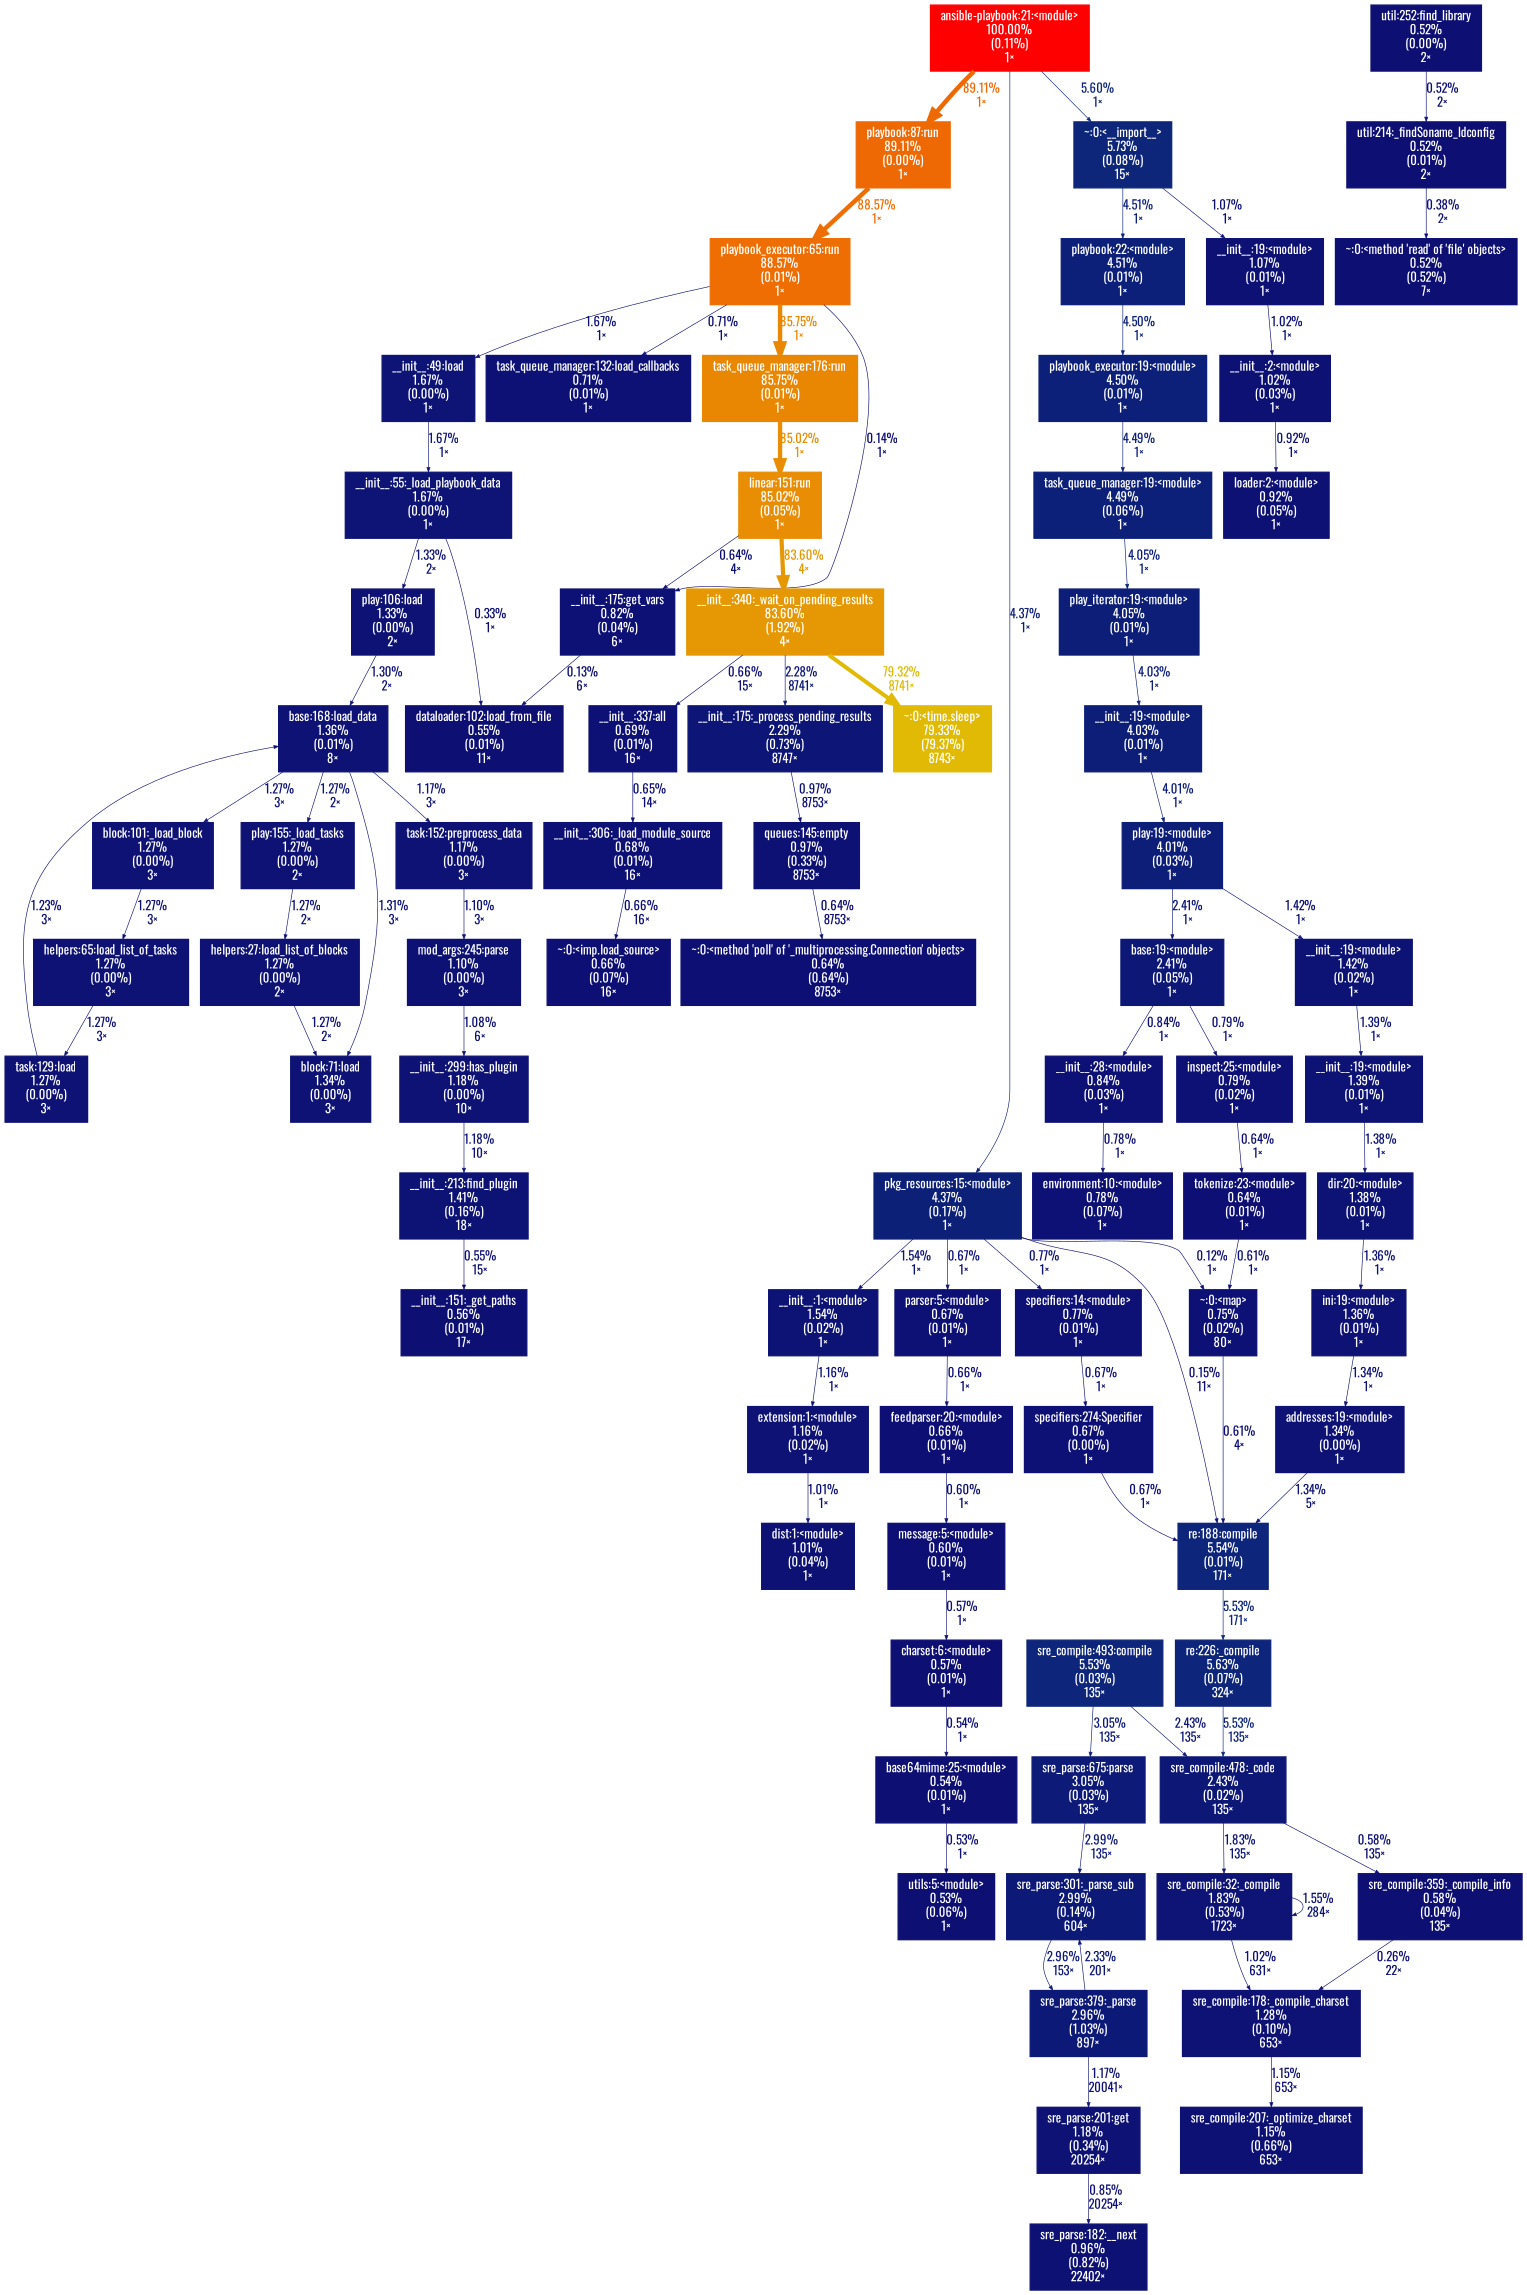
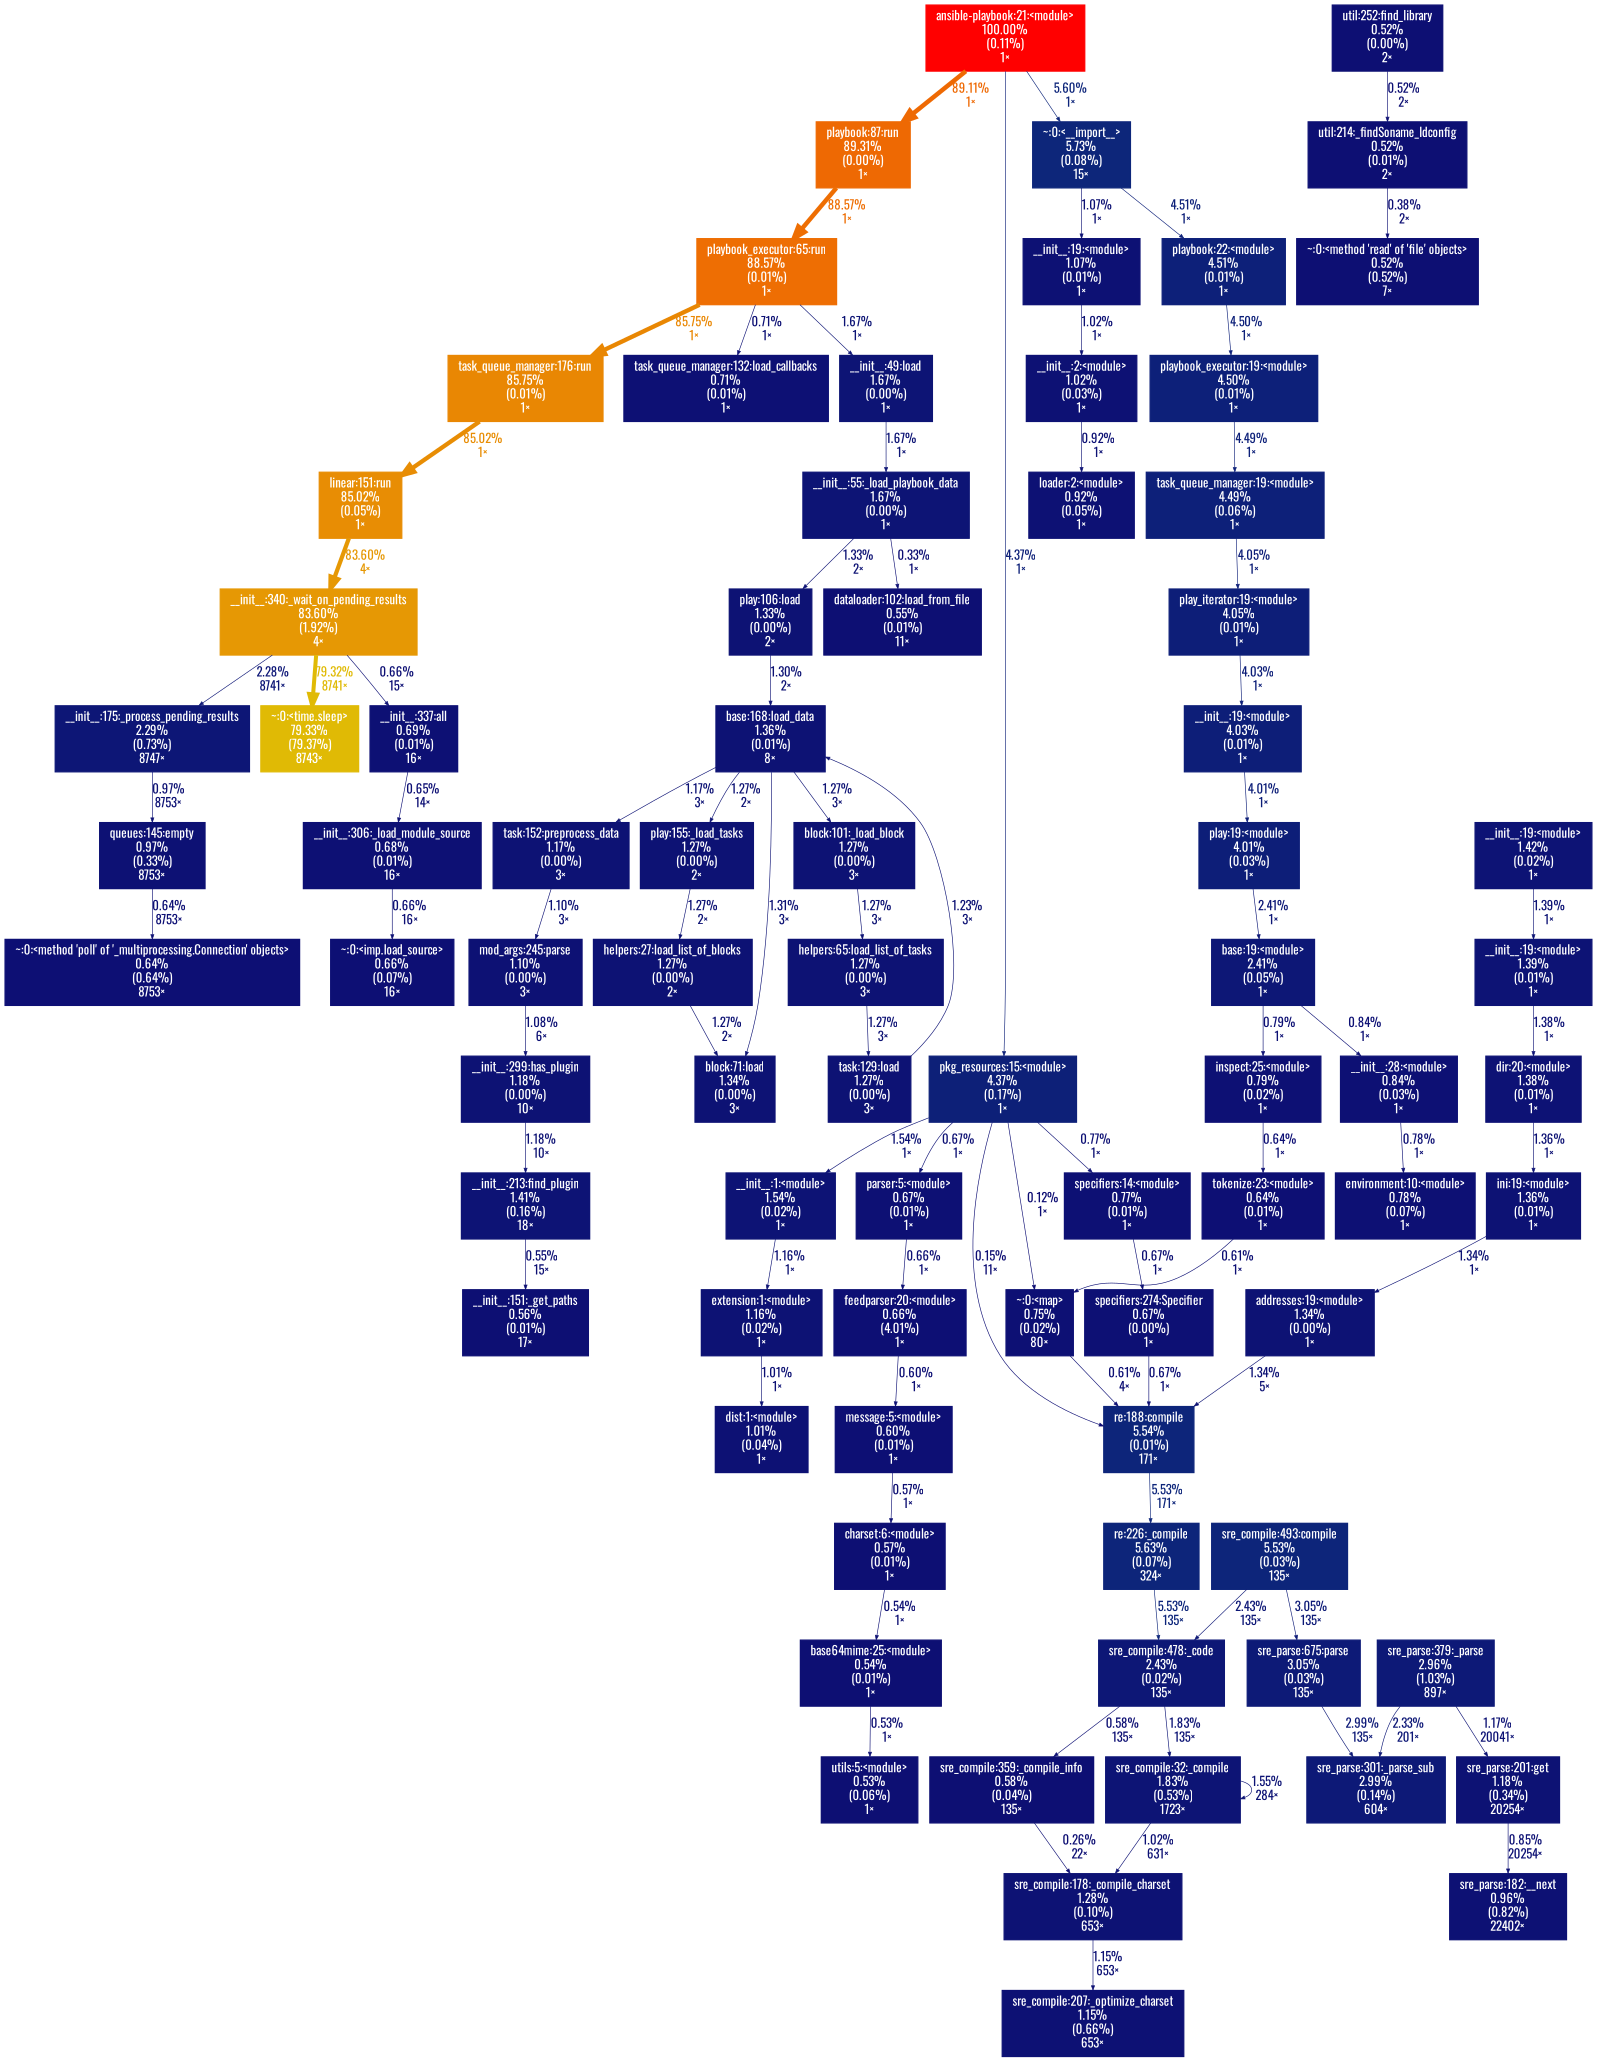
node "playbook:87:run 89.11% (0.00%) 1×": label "playbook:87:run 89.11% (0.00%) 1×" -> "playbook:87:run 89.31% (0.00%) 1×"
node "__init__:175:get_vars 0.82% (0.04%) 6×": removed
edge "play:19:<module> 4.01% (0.03%) 1×" -> "__init__:19:<module> 1.42% (0.02%) 1×": removed, label "1.42% 1×"
node "feedparser:20:<module> 0.66% (0.01%) 1×": label "feedparser:20:<module> 0.66% (0.01%) 1×" -> "feedparser:20:<module> 0.66% (4.01%) 1×"
edge "sre_parse:301:_parse_sub 2.99% (0.14%) 604×" -> "sre_parse:379:_parse 2.96% (1.03%) 897×": removed, label "2.96% 153×"
